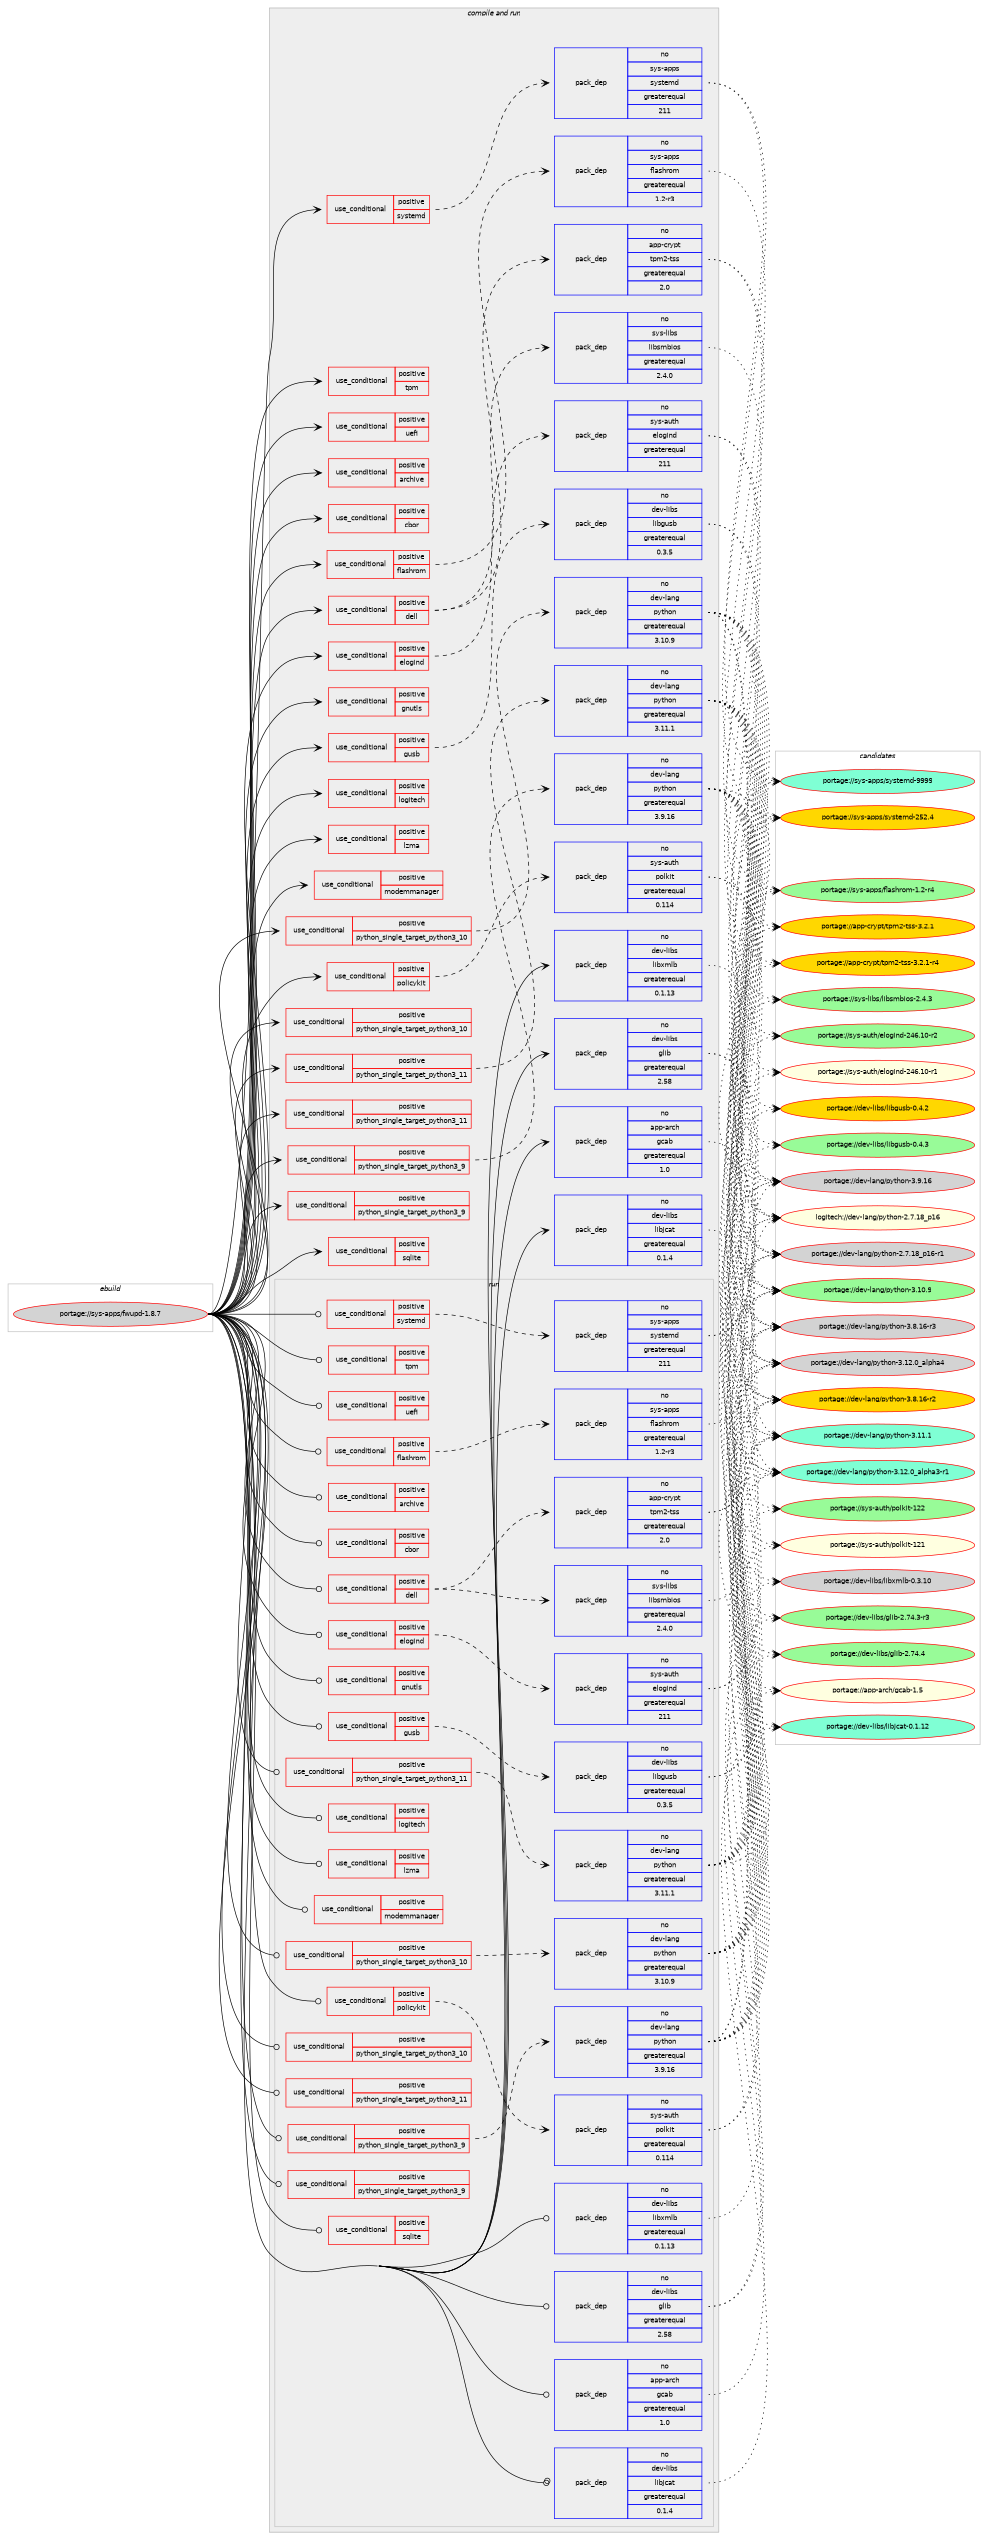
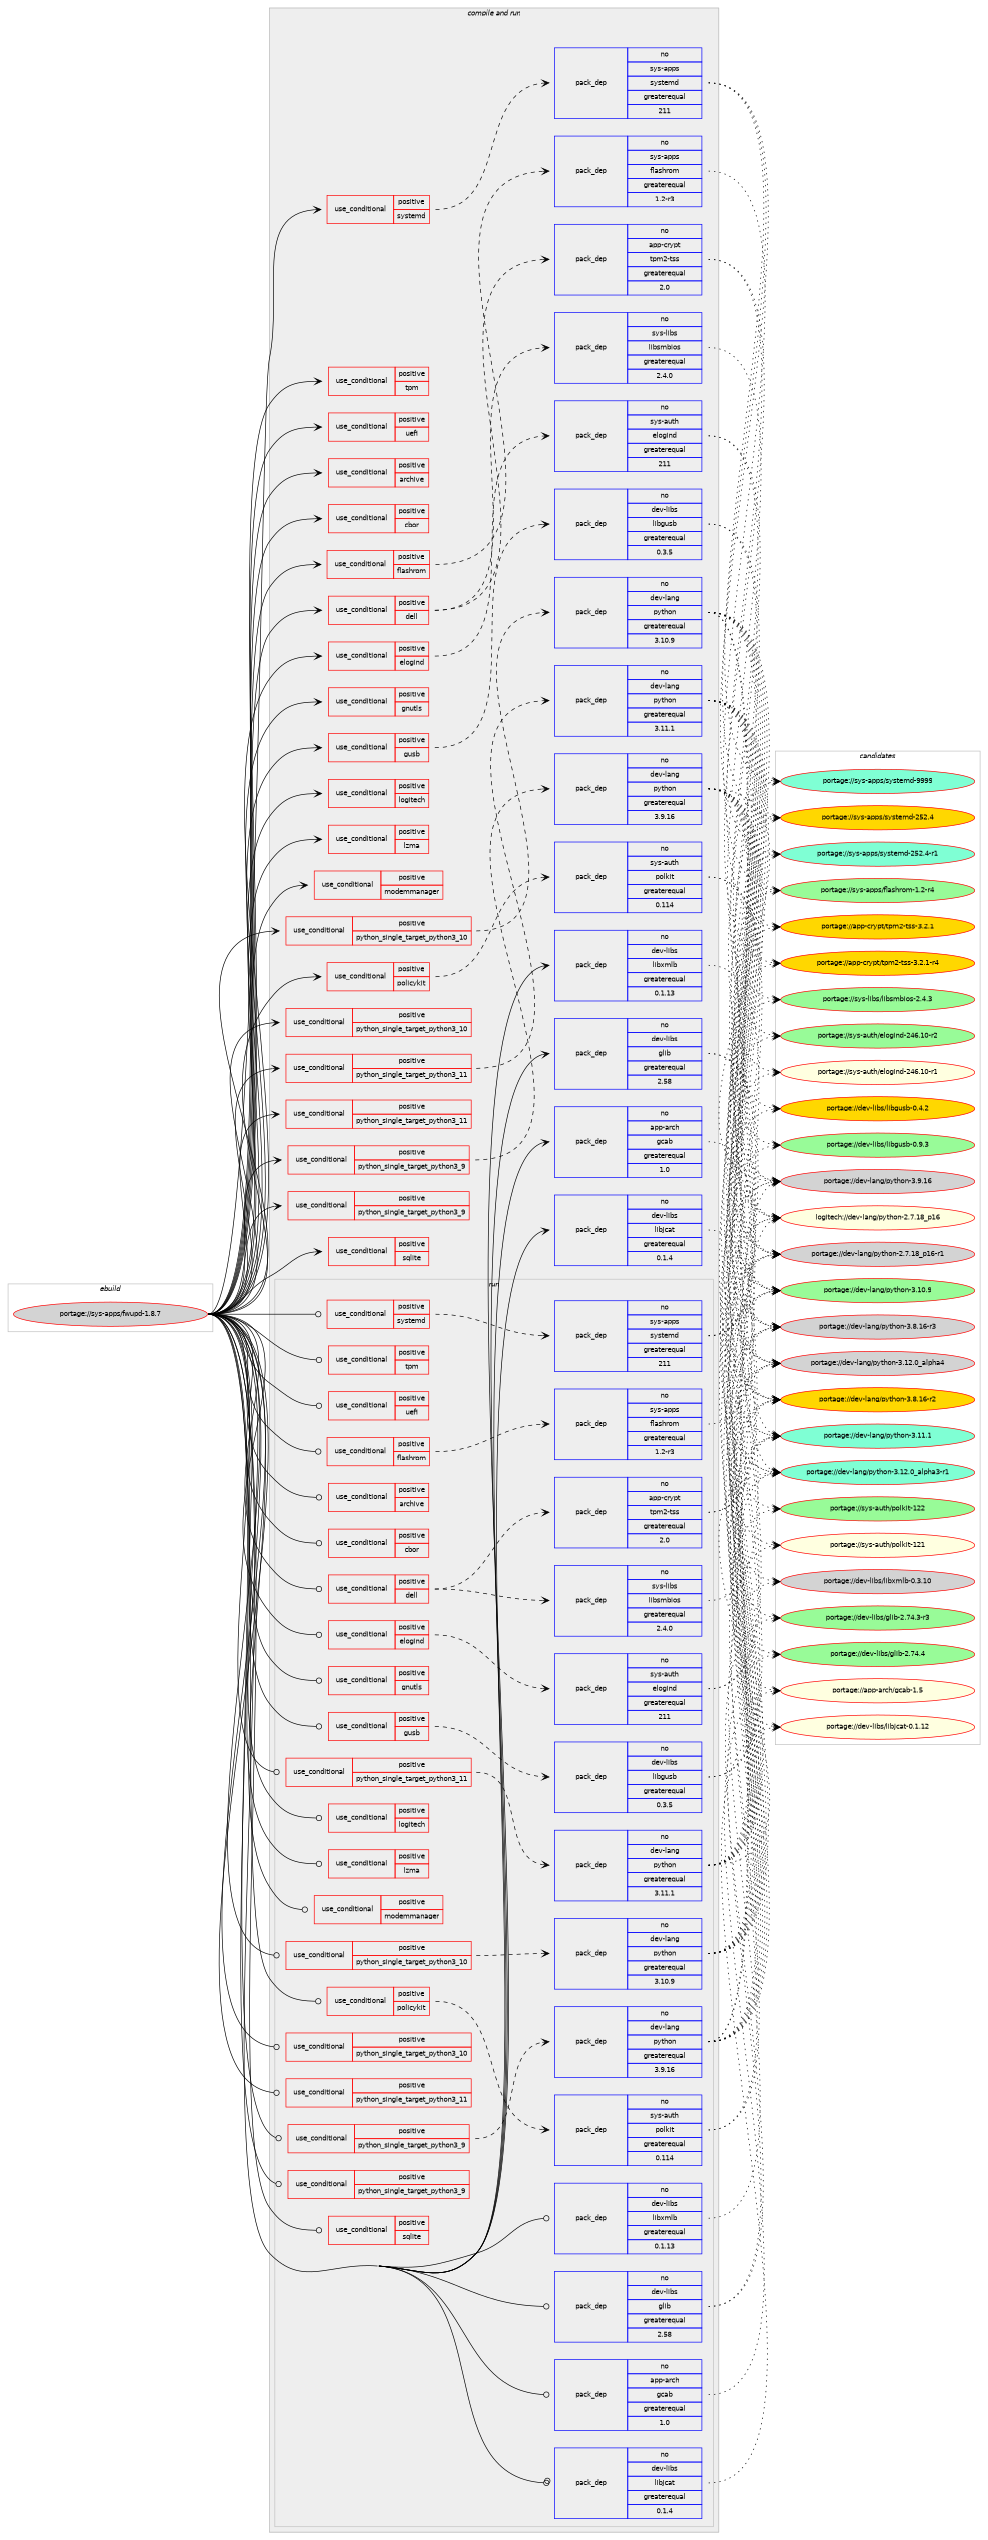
node "portage://sys-apps/systemd-252.4-r1": added
node "portage://dev-libs/libgusb-0.4.3": label "portage://dev-libs/libgusb-0.4.3" -> "portage://dev-libs/libgusb-0.9.3"
node "portage://dev-libs/libjcat-0.1.12": fillcolor aquamarine -> lightyellow
